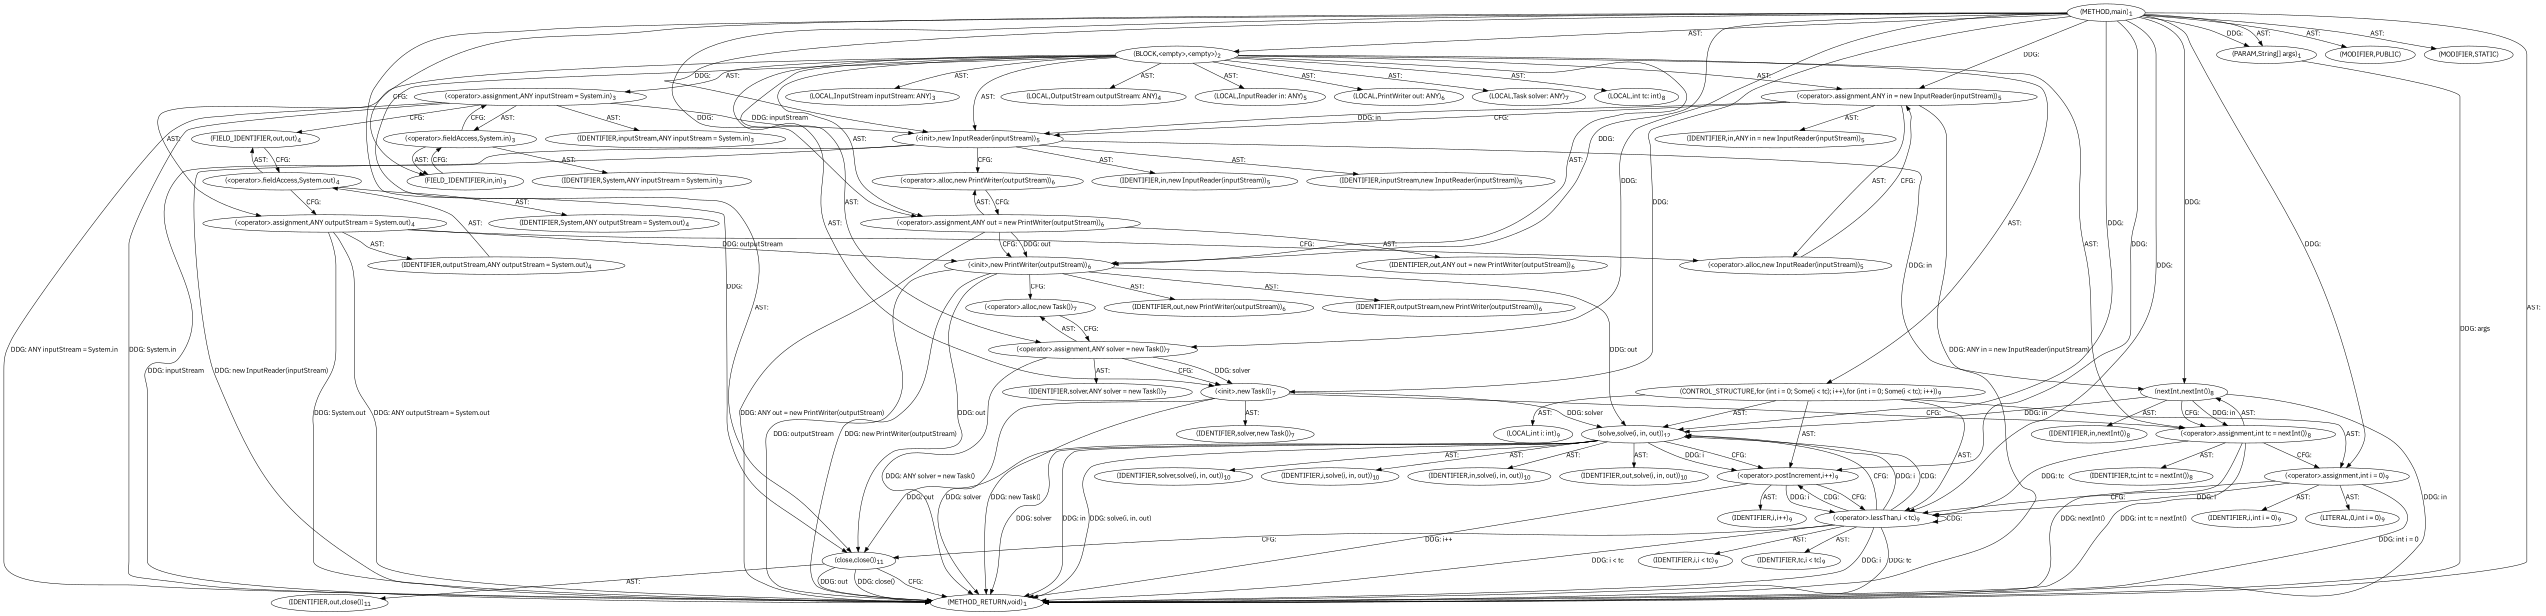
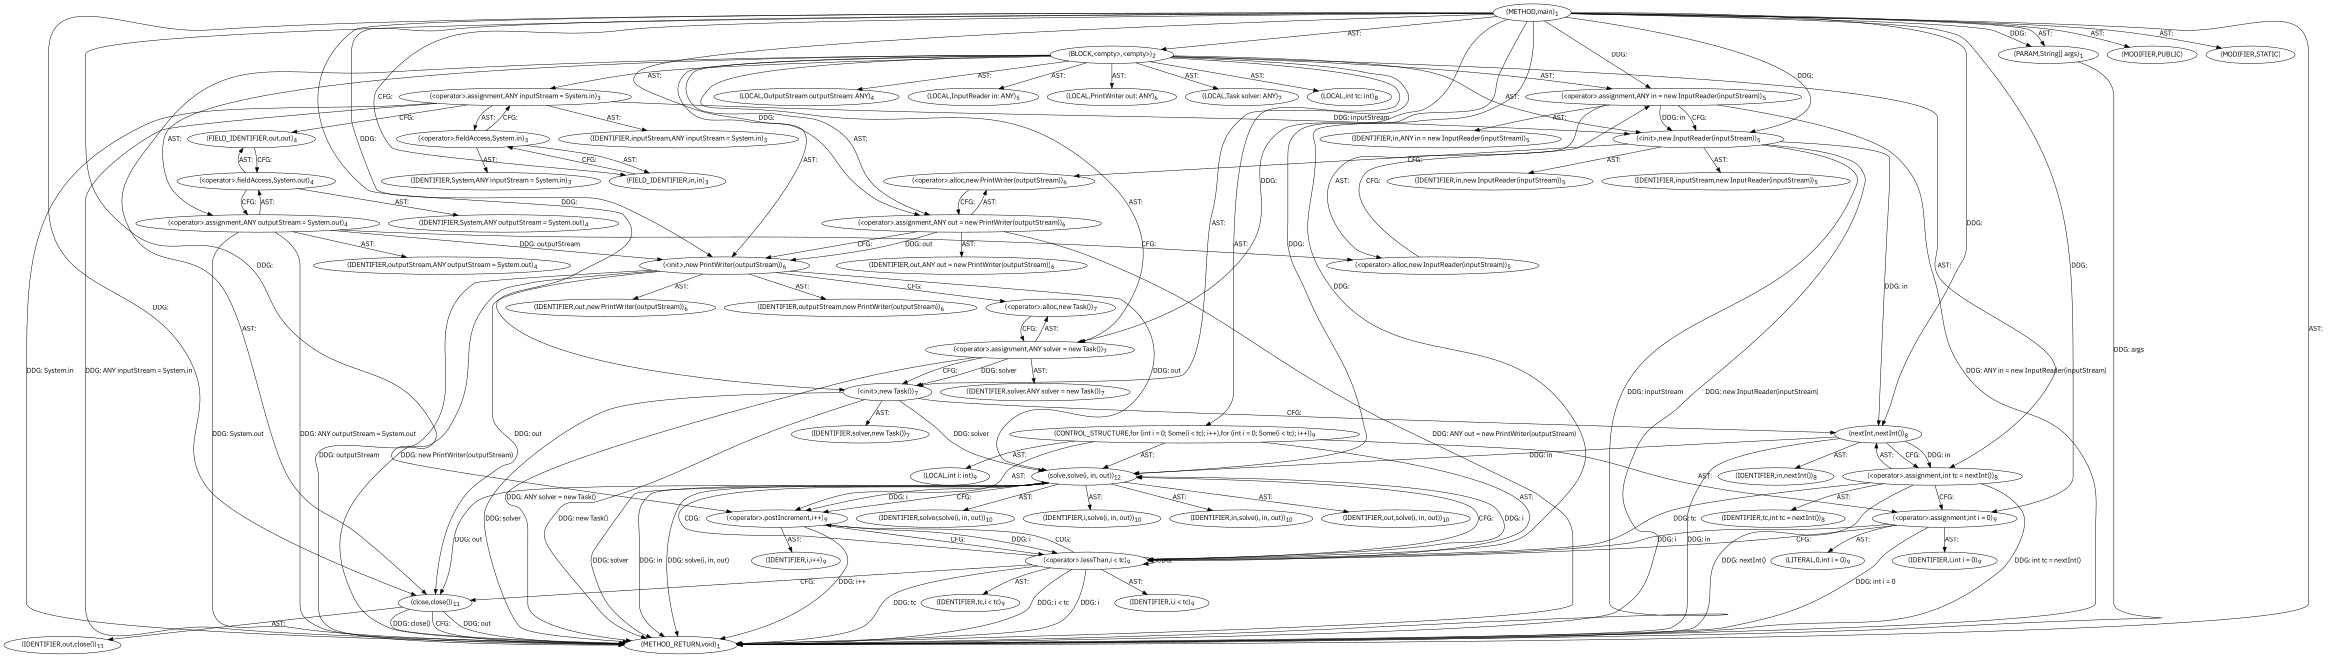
node "(LOCAL,InputStream inputStream: ANY)": removed
edge "(IDENTIFIER,outputStream,ANY outputStream = System.out)" -> "(<operator>.fieldAccess,System.out)": now "(<operator>.assignment,ANY outputStream = System.out)" -> "(<operator>.fieldAccess,System.out)"
edge "(<init>,new Task())" -> "(<operator>.assignment,int tc = nextInt())": now "(<init>,new Task())" -> "(nextInt,nextInt())"
